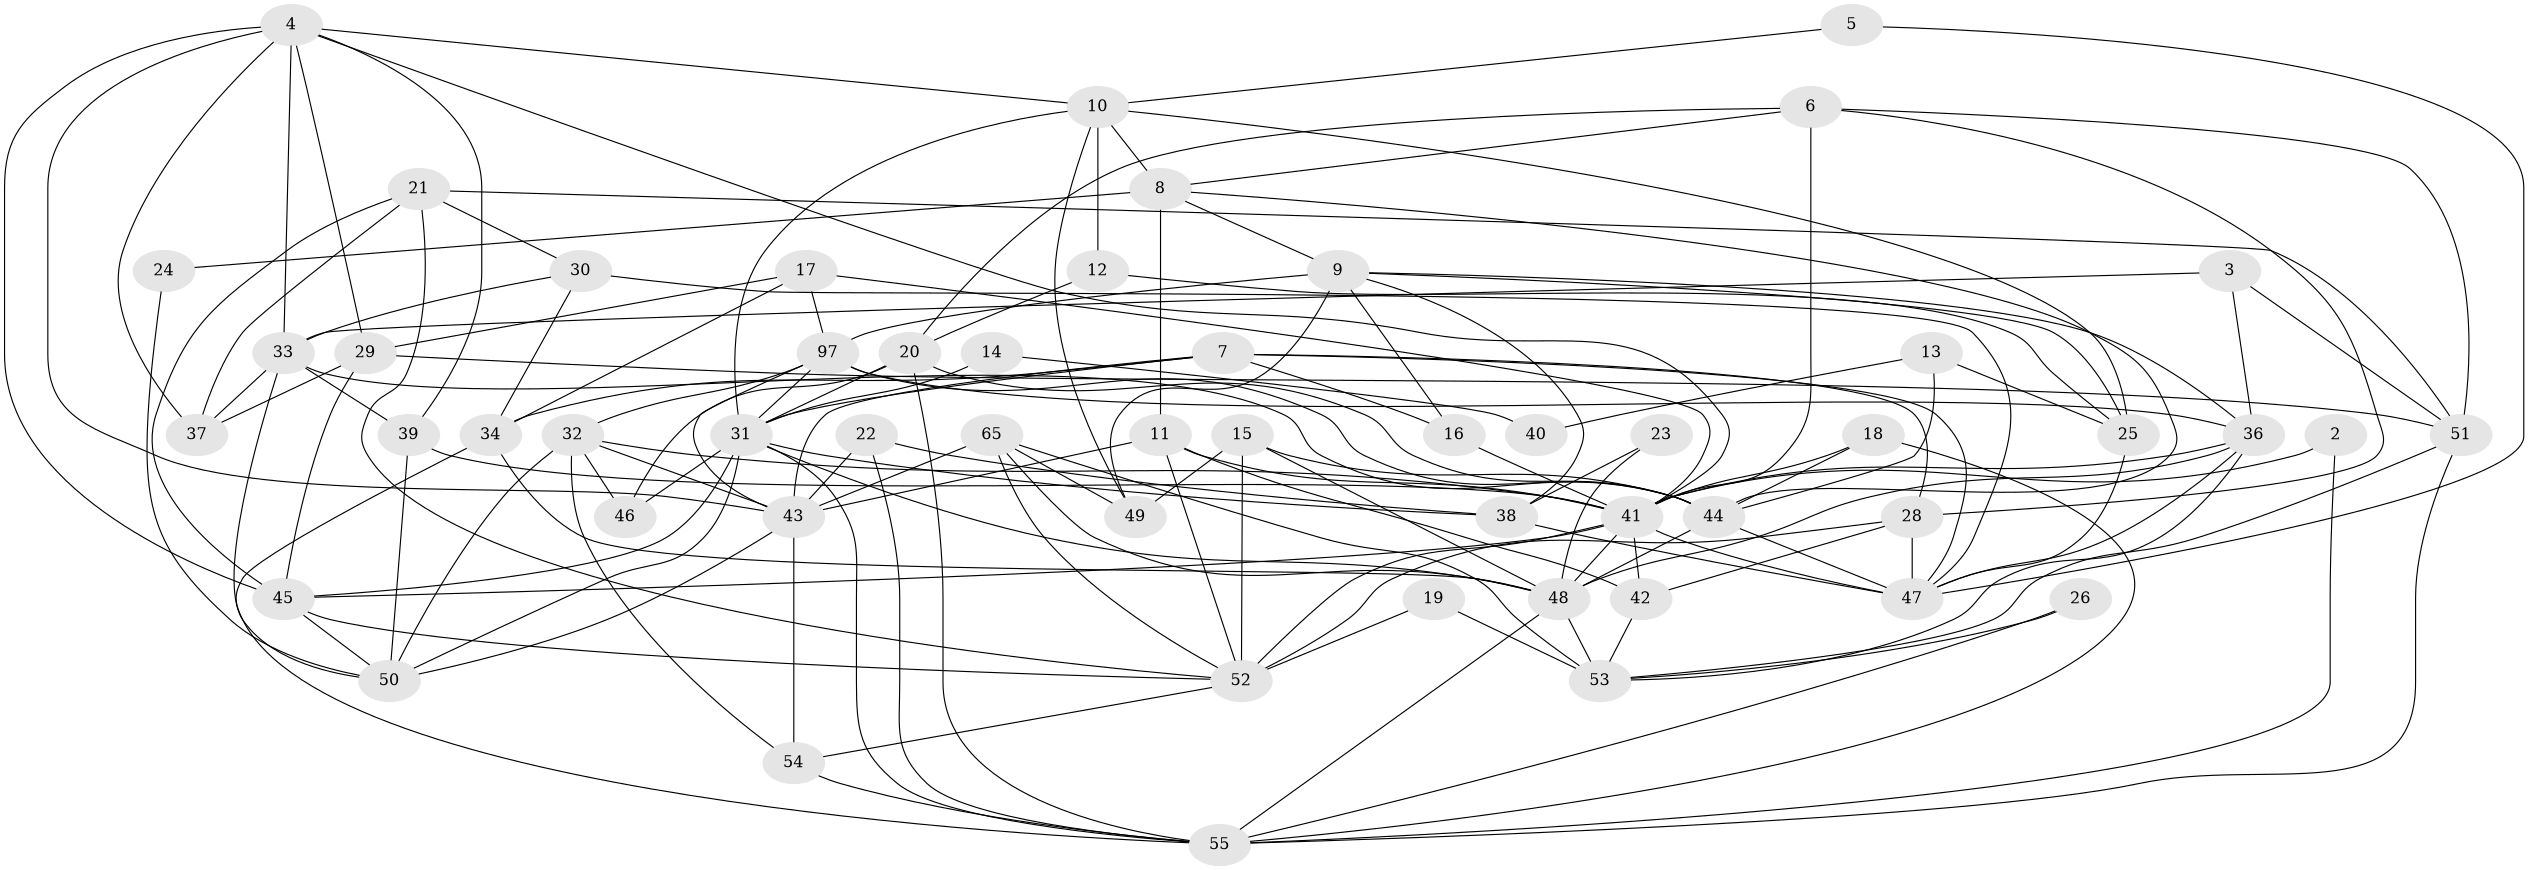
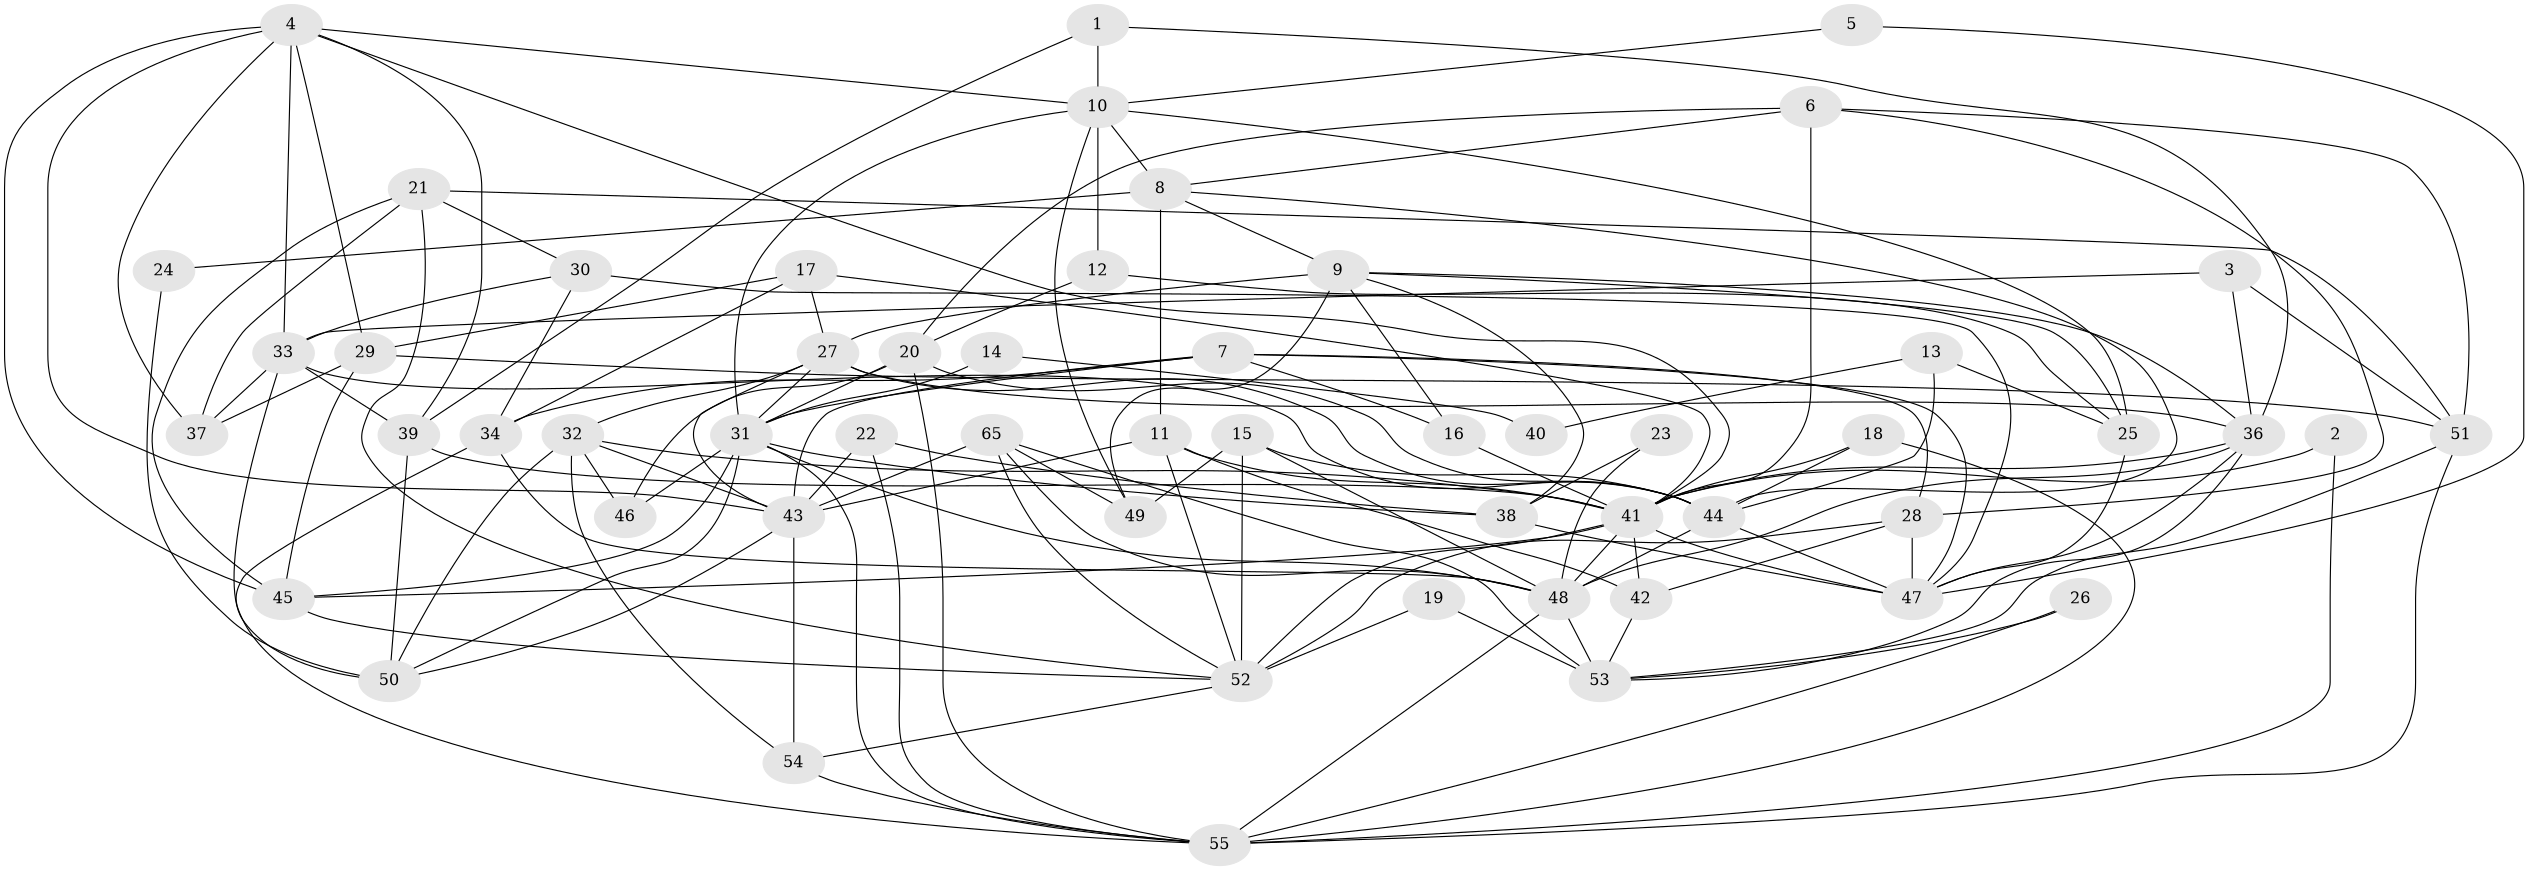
node "1": added
node "97": label "97" -> "27"
edge "45" -- "50": removed
